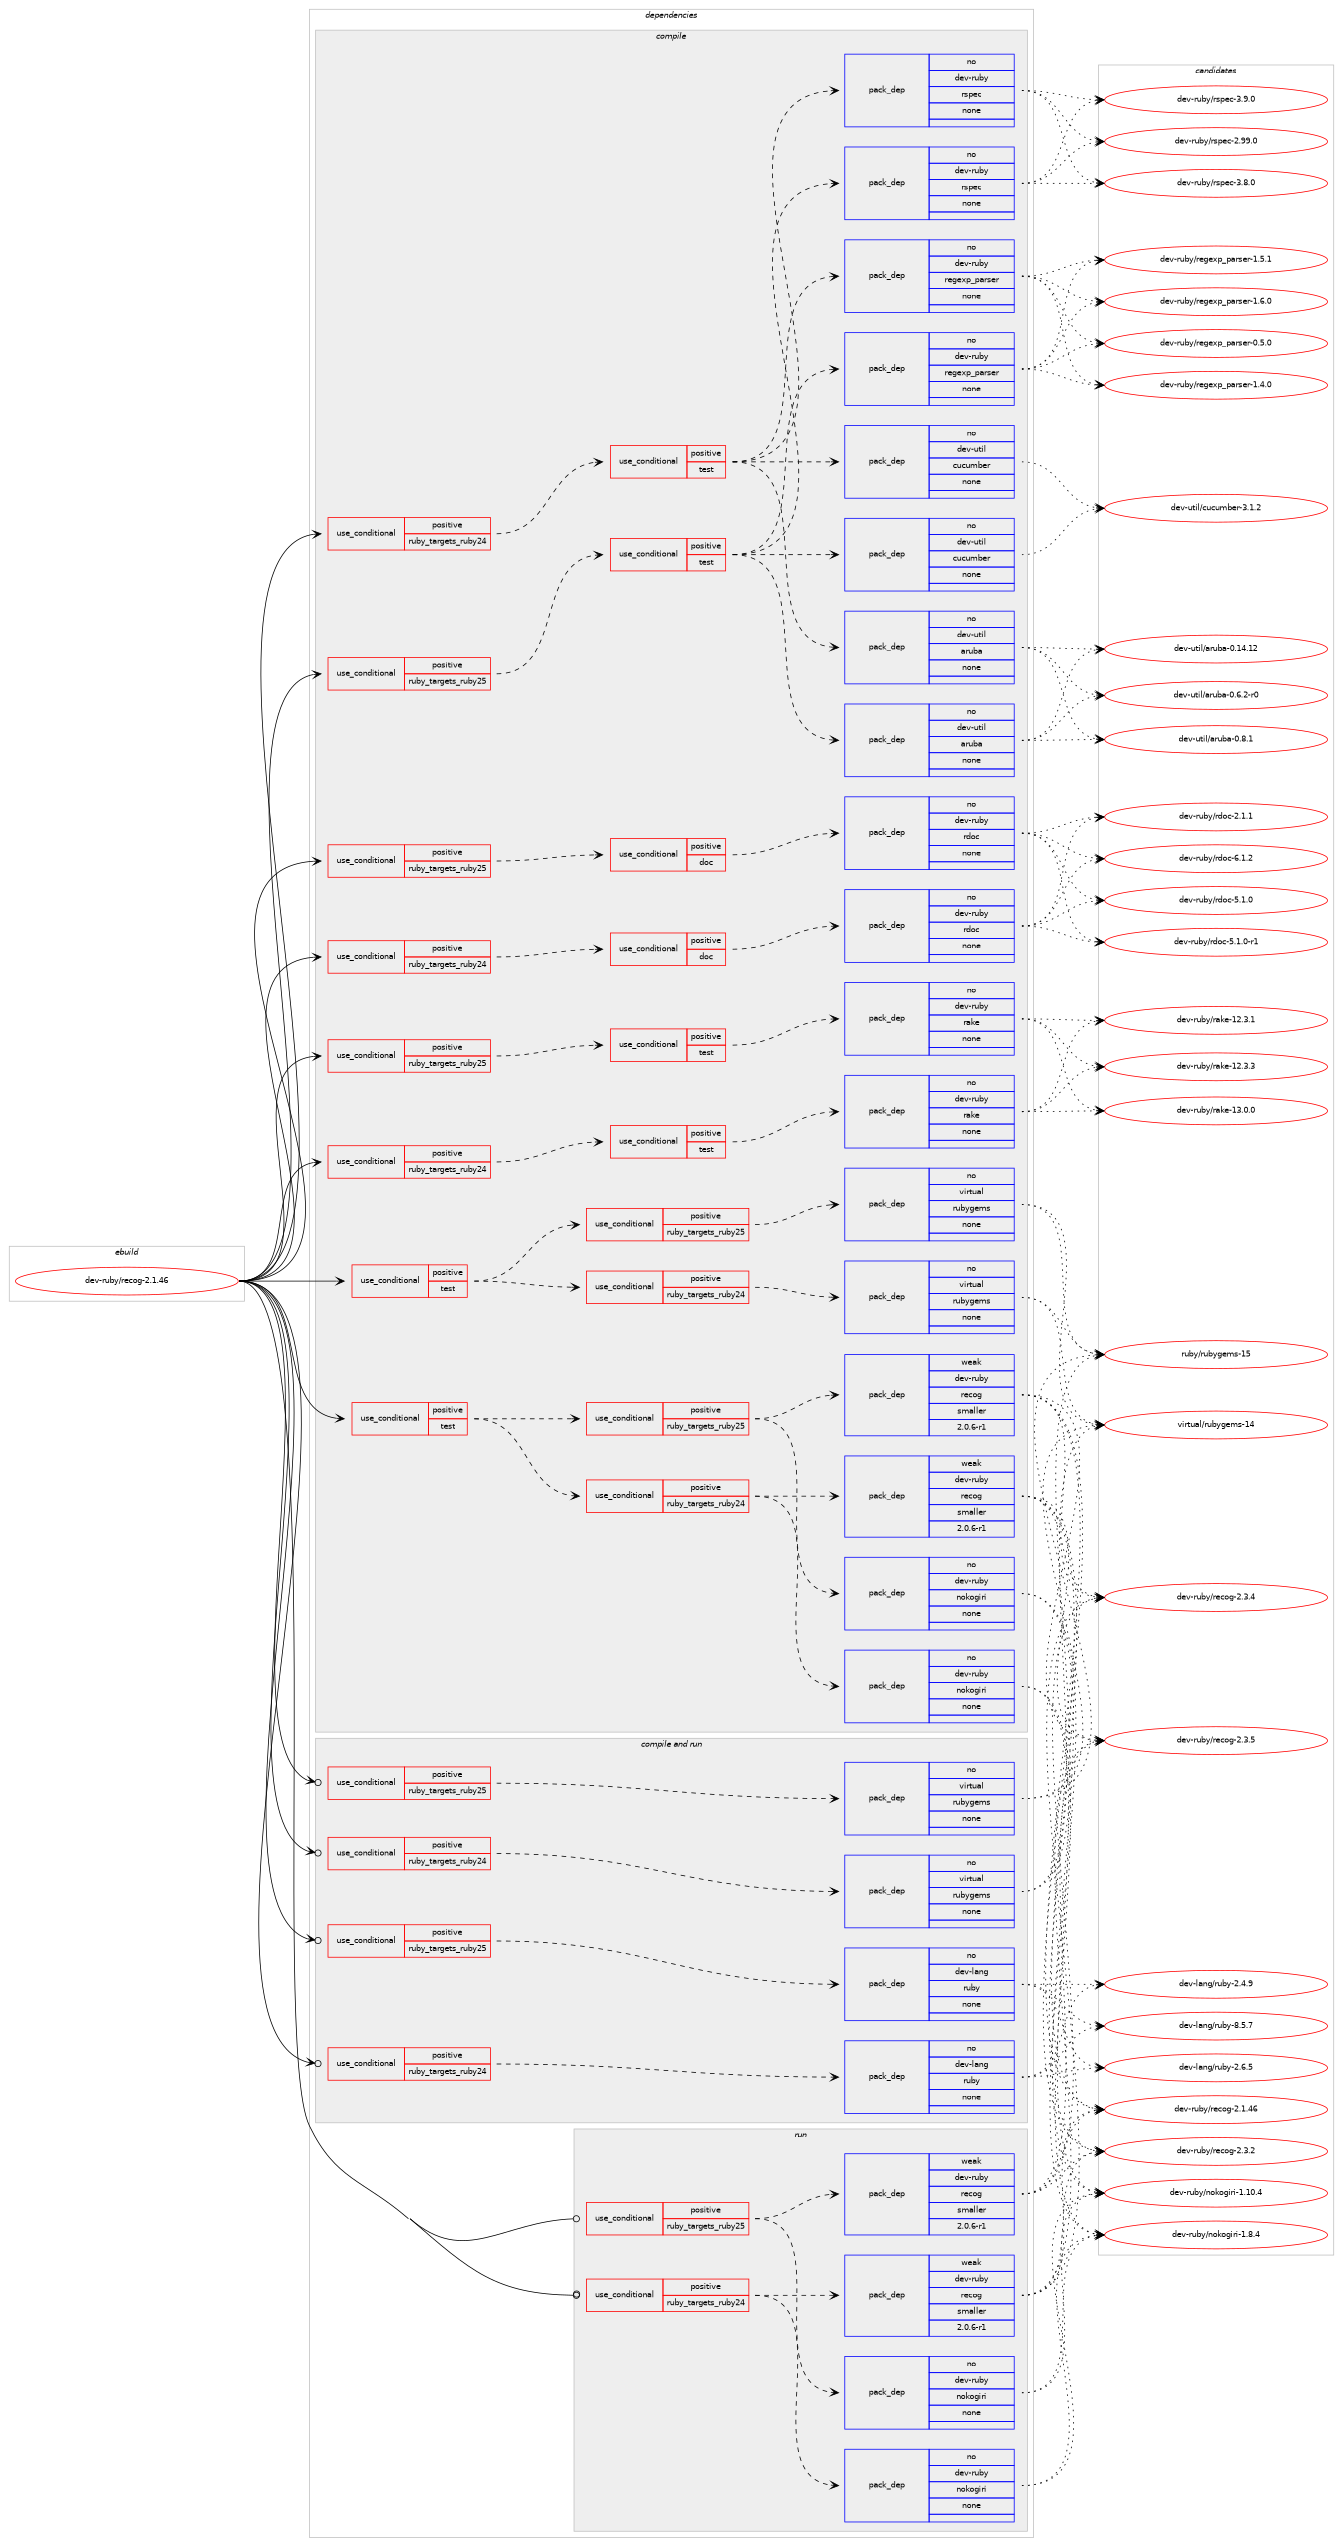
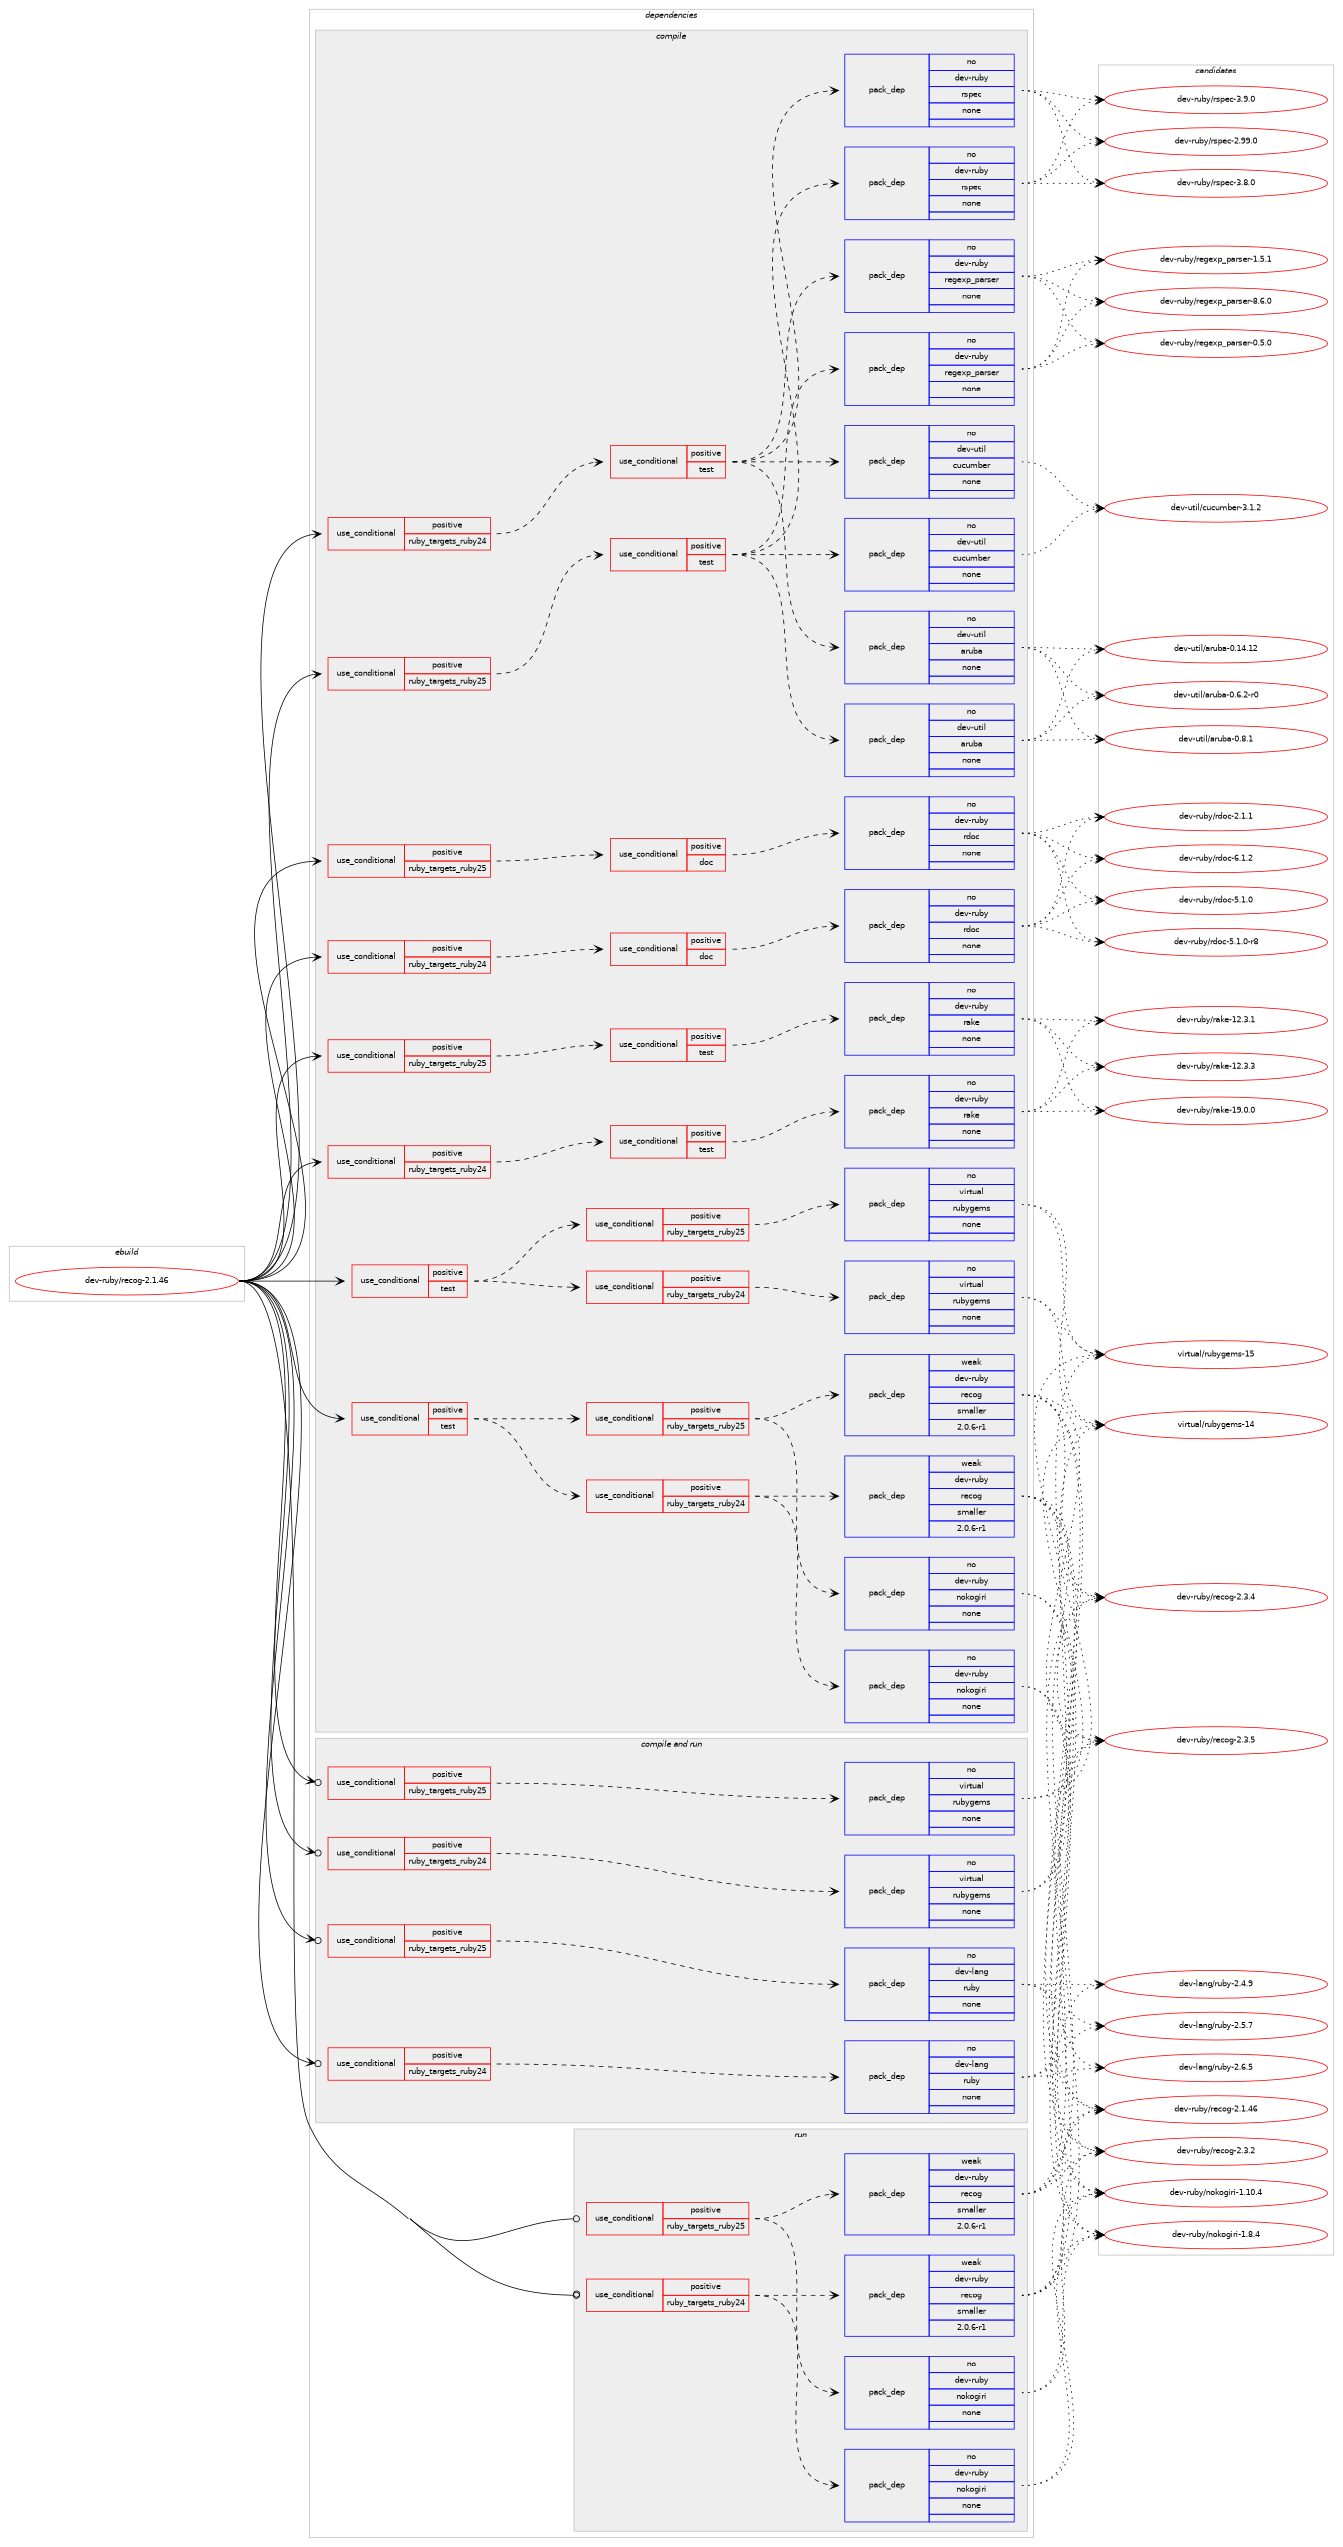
node "dev-ruby/regexp_parser-1.6.0": label "dev-ruby/regexp_parser-1.6.0" -> "dev-ruby/regexp_parser-8.6.0"
node "dev-ruby/regexp_parser-1.4.0": removed
node "dev-ruby/rdoc-5.1.0-r1": label "dev-ruby/rdoc-5.1.0-r1" -> "dev-ruby/rdoc-5.1.0-r8"
node "dev-ruby/rake-13.0.0": label "dev-ruby/rake-13.0.0" -> "dev-ruby/rake-19.0.0"
node "ruby/rubygems-15": label "ruby/rubygems-15" -> "virtual/rubygems-15"
node "dev-lang/ruby-8.5.7": label "dev-lang/ruby-8.5.7" -> "dev-lang/ruby-2.5.7"
